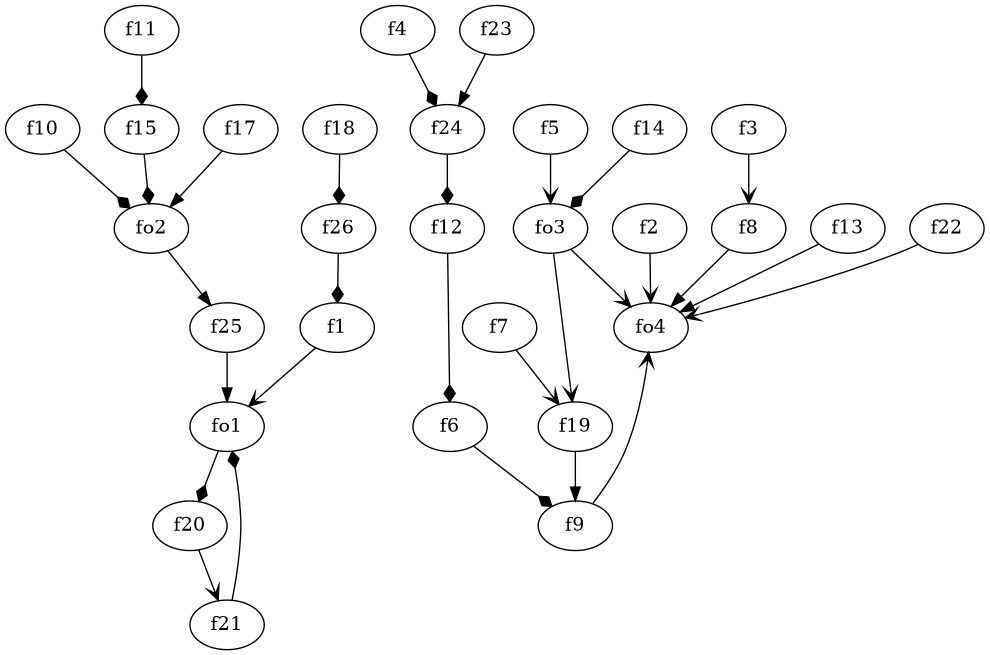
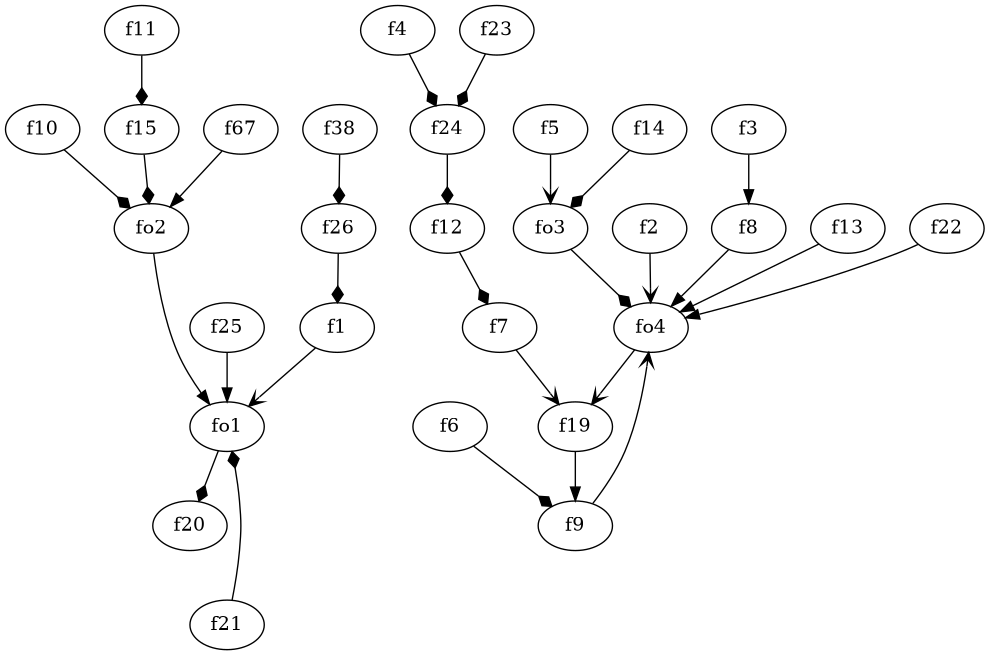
edge "f23" -> "f24": arrowhead normal -> diamond
node "f17": label "f17" -> "f67"
node "f18": label "f18" -> "f38"
edge "f3" -> "f8": arrowhead vee -> normal
edge "fo2" -> "f25": now "fo2" -> "fo1"
edge "fo3" -> "fo4": arrowhead vee -> diamond
edge "f22" -> "fo4": arrowhead vee -> normal
edge "f12" -> "f6": now "f12" -> "f7"
edge "fo3" -> "f19": now "fo4" -> "f19"
edge "f20" -> "f21": removed
